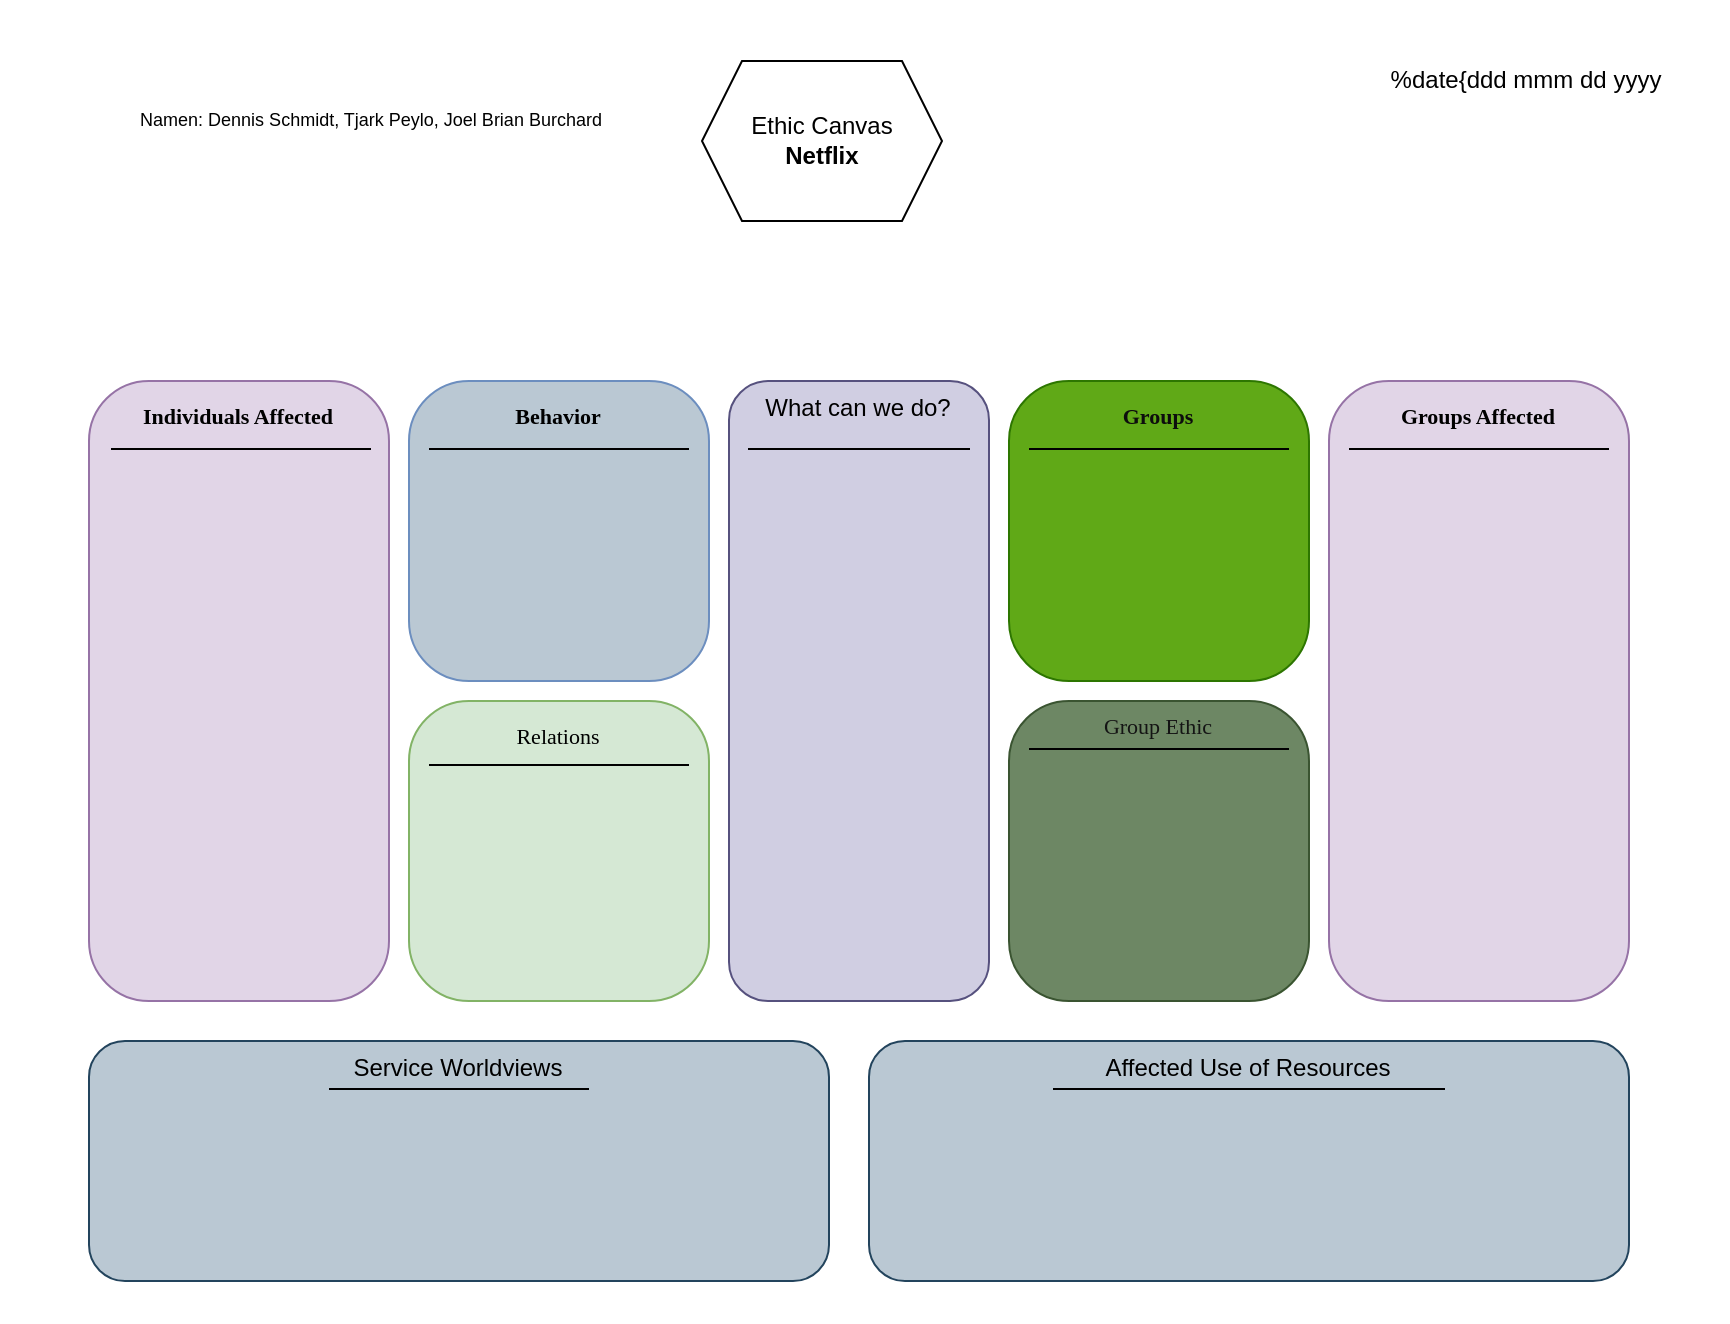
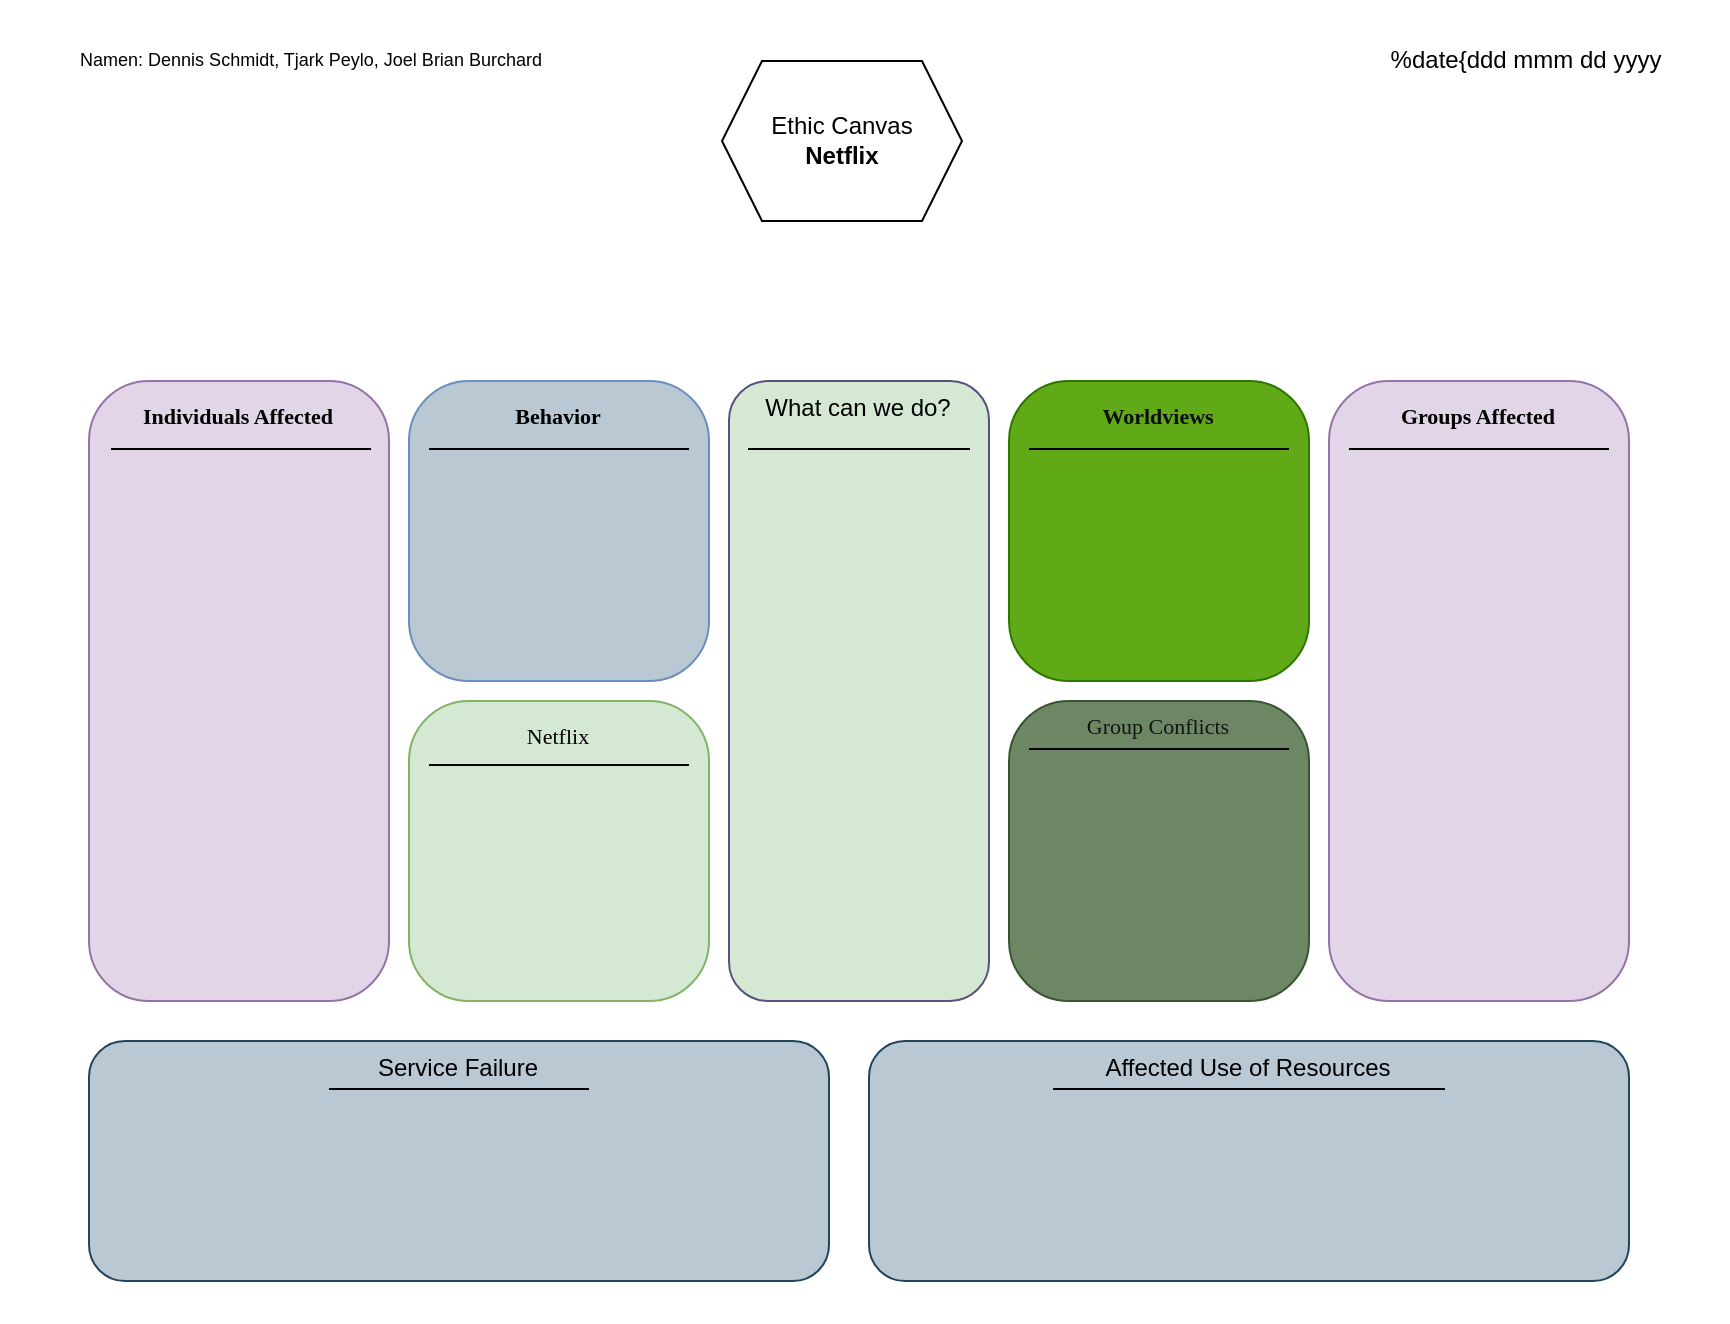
node "%date{ddd mmm dd yyyy HH:MM:ss}%": moved (1527, 81) -> (1527, 61)
node "Namen: Dennis Schmidt, Tjark Peylo, Joel Brian Burchard": moved (371, 121) -> (311, 61)
node "Ethic Canvas Netflix": moved (822, 141) -> (842, 141)
node "Groups": label "Groups" -> "Worldviews"
node "What can we do?": fillcolor #d0cee2 -> #d5e8d4
node "Relations": label "Relations" -> "Netflix"
node "Group Ethic": label "Group Ethic" -> "Group Conflicts"
node "Service Worldviews": label "Service Worldviews" -> "Service Failure"
